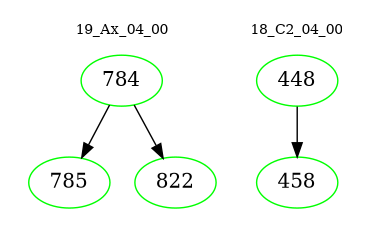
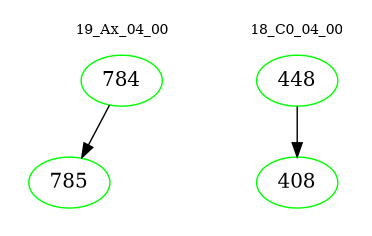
cluster "18_C2_04_00": label "18_C2_04_00" -> "18_C0_04_00"
node "822": removed
node "458": label "458" -> "408"
